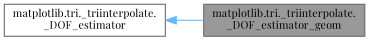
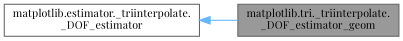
node "matplotlib.tri._triinterpolate. _DOF_estimator": label "matplotlib.tri._triinterpolate. _DOF_estimator" -> "matplotlib.estimator._triinterpolate. _DOF_estimator"
